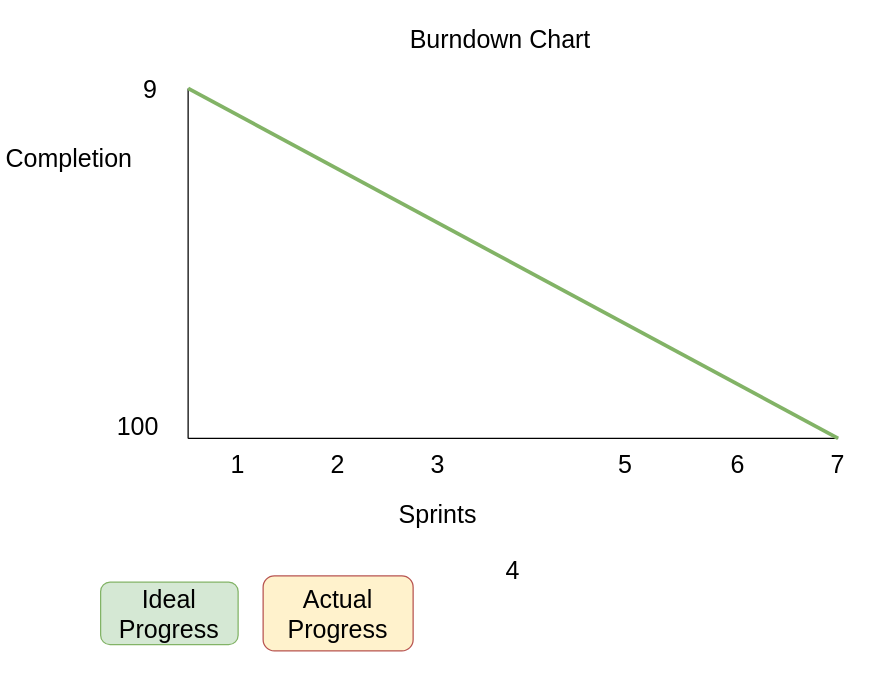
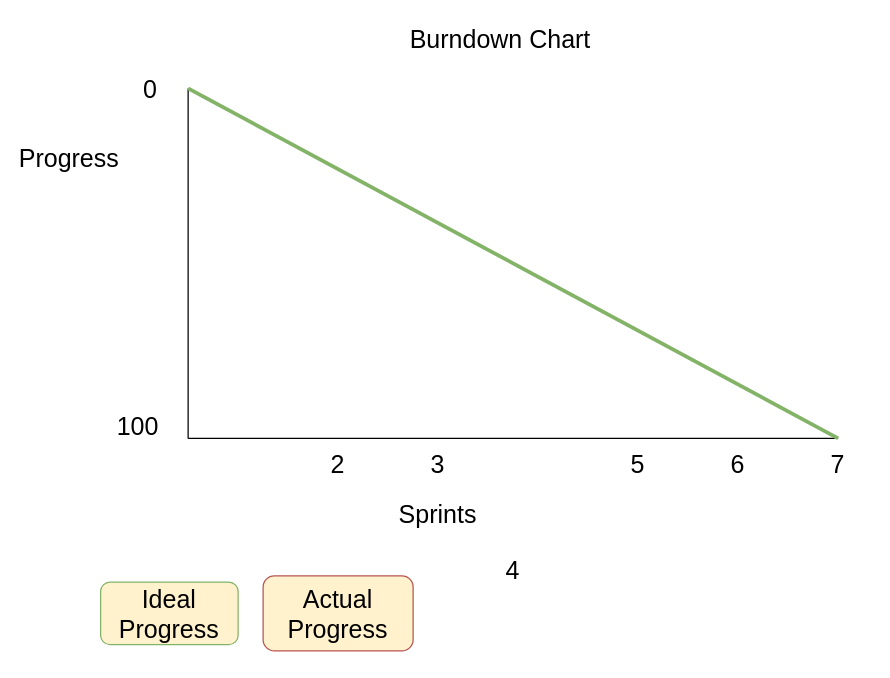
node "9": label "9" -> "0"
node "Completion": label "Completion" -> "Progress"
node "1": removed
node "5": moved (626, 463) -> (638, 463)
node "Ideal Progress": fillcolor #d5e8d4 -> #fff2cc
